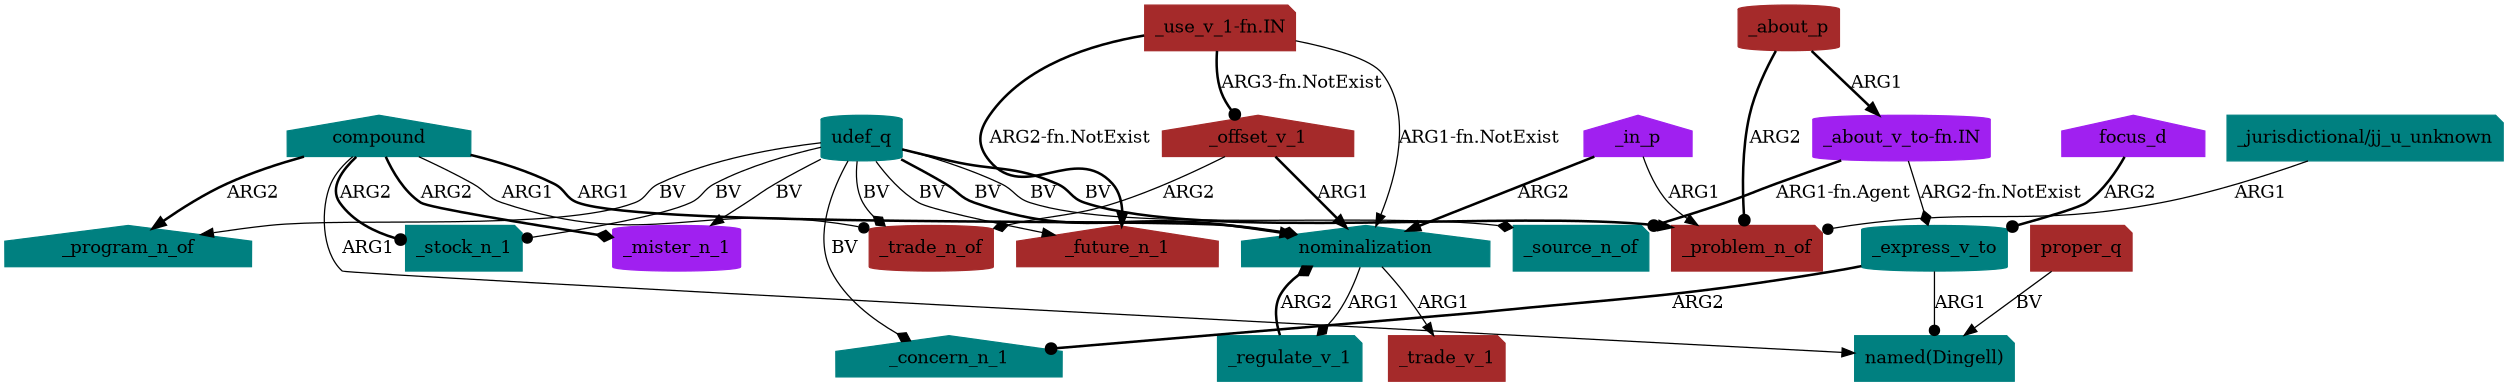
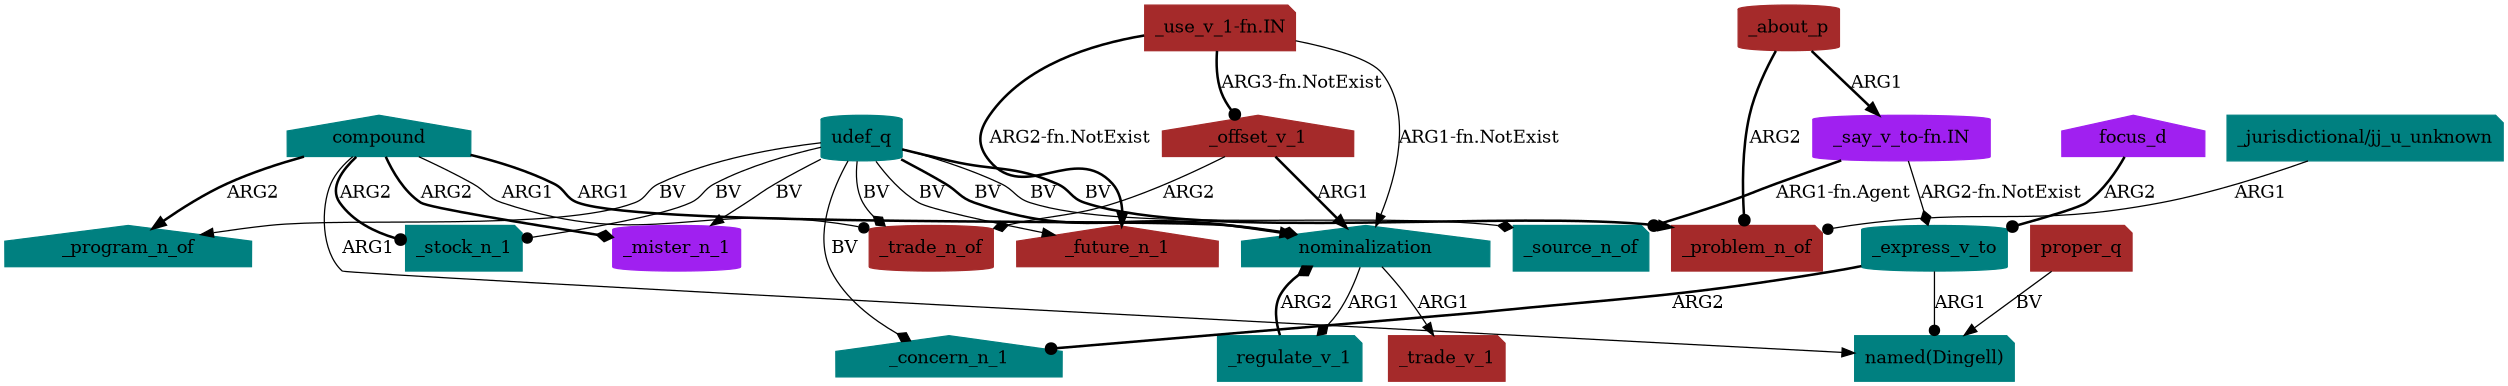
node "_in_p": removed
node "_about_v_to-fn.IN": label "_about_v_to-fn.IN" -> "_say_v_to-fn.IN"
